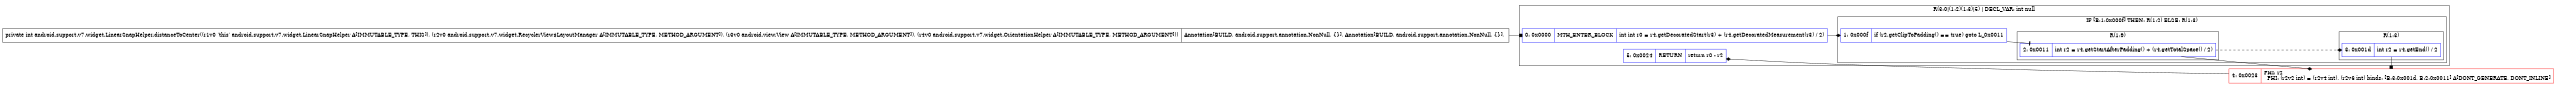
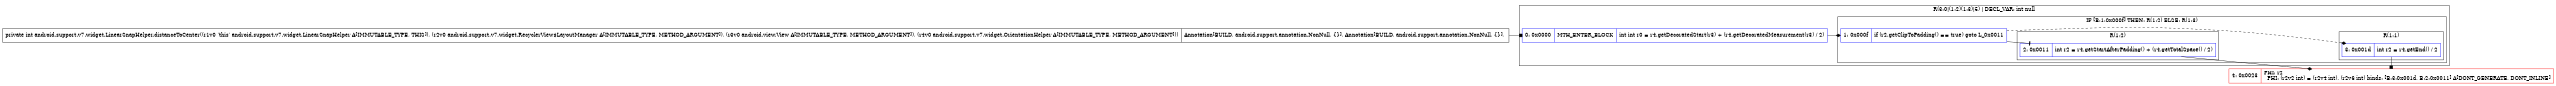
cluster "R(1:9)": label "R(1:9)" -> "R(1:2)"
cluster "R(1:3)": label "R(1:3)" -> "R(1:1)"
edge "2: 0x0011" -> "3: 0x001d": now "1: 0x000f" -> "3: 0x001d"
node "5: 0x0024": removed
